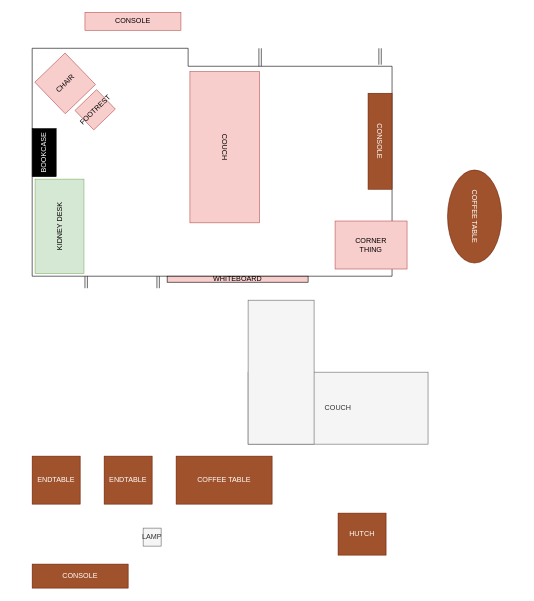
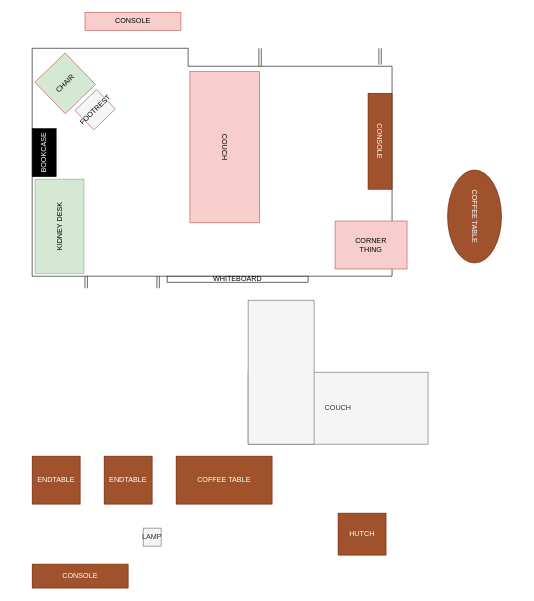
node "CHAIR": fillcolor #f8cecc -> #d5e8d4
node "FOOTREST": fillcolor #f8cecc -> #f5f5f5
node "WHITEBOARD": fillcolor #f8cecc -> #ffffff
